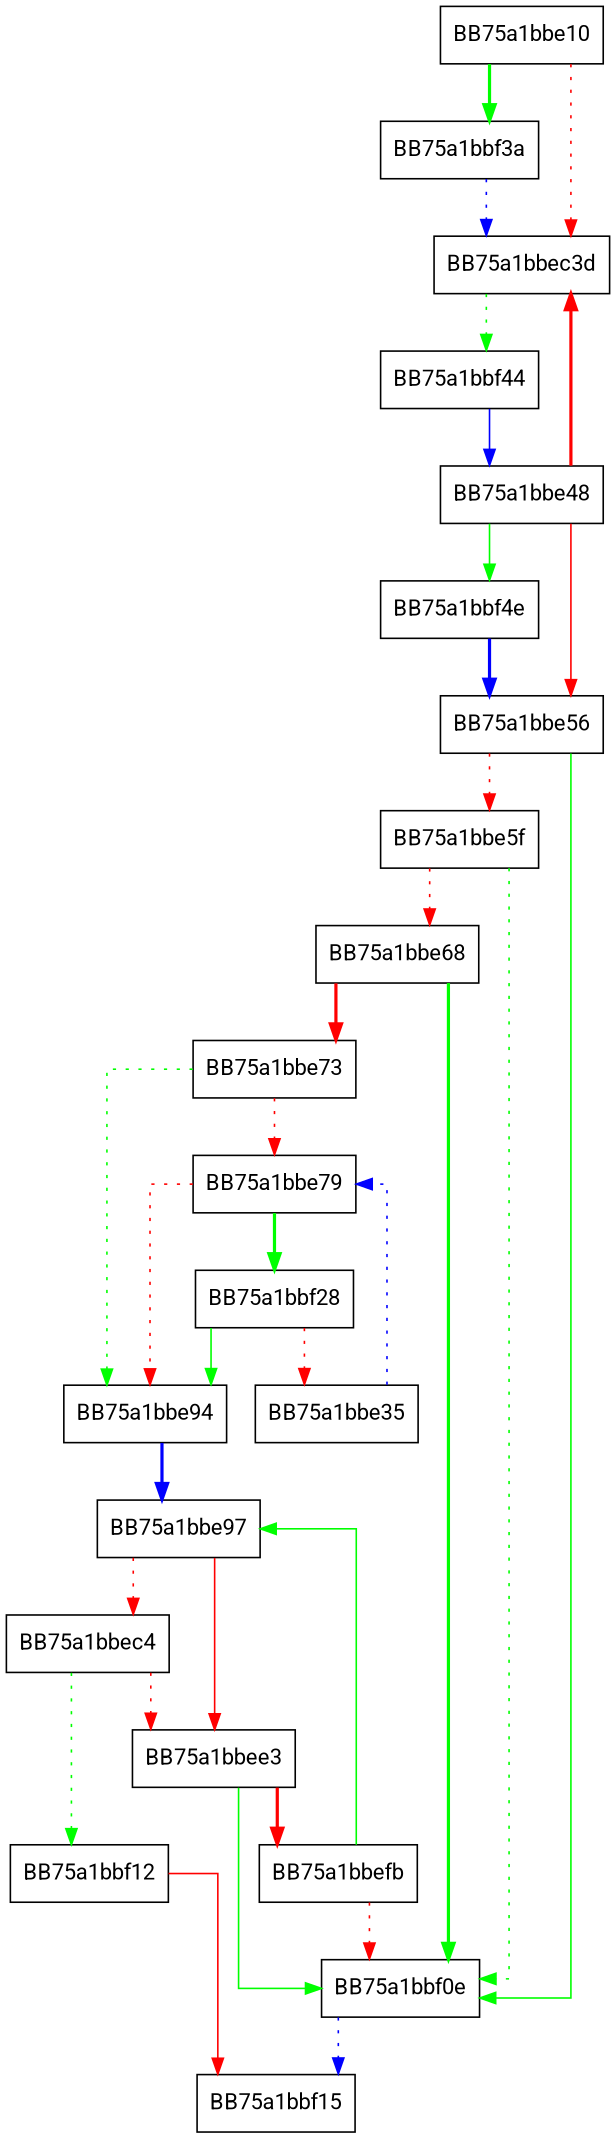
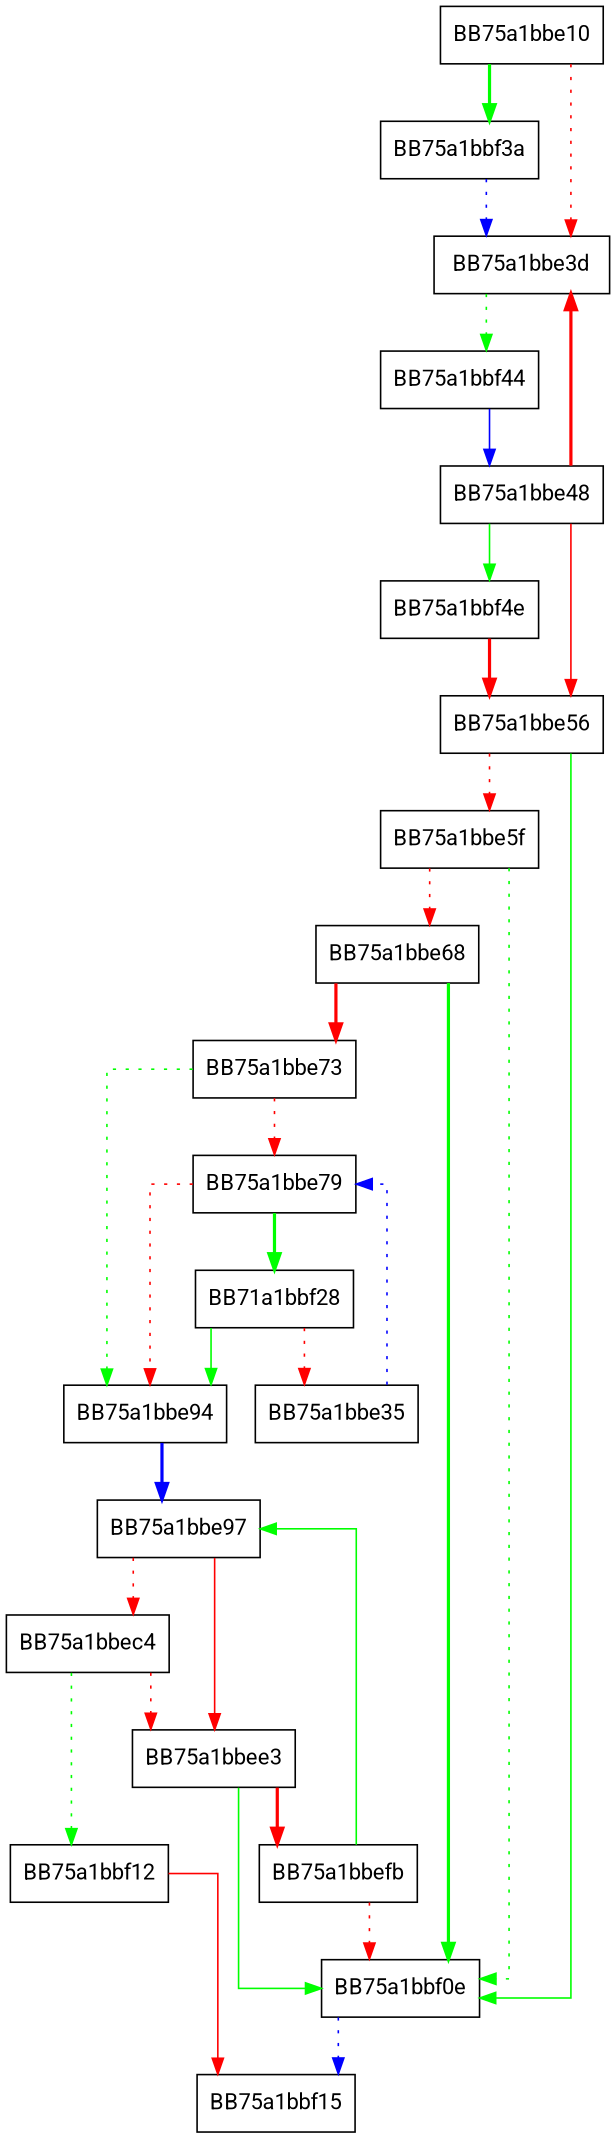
node "BB75a1bbec3d": label "BB75a1bbec3d" -> "BB75a1bbe3d"
edge "BB75a1bbf4e" -> "BB75a1bbe56": color blue -> red
node "BB75a1bbf28": label "BB75a1bbf28" -> "BB71a1bbf28"
